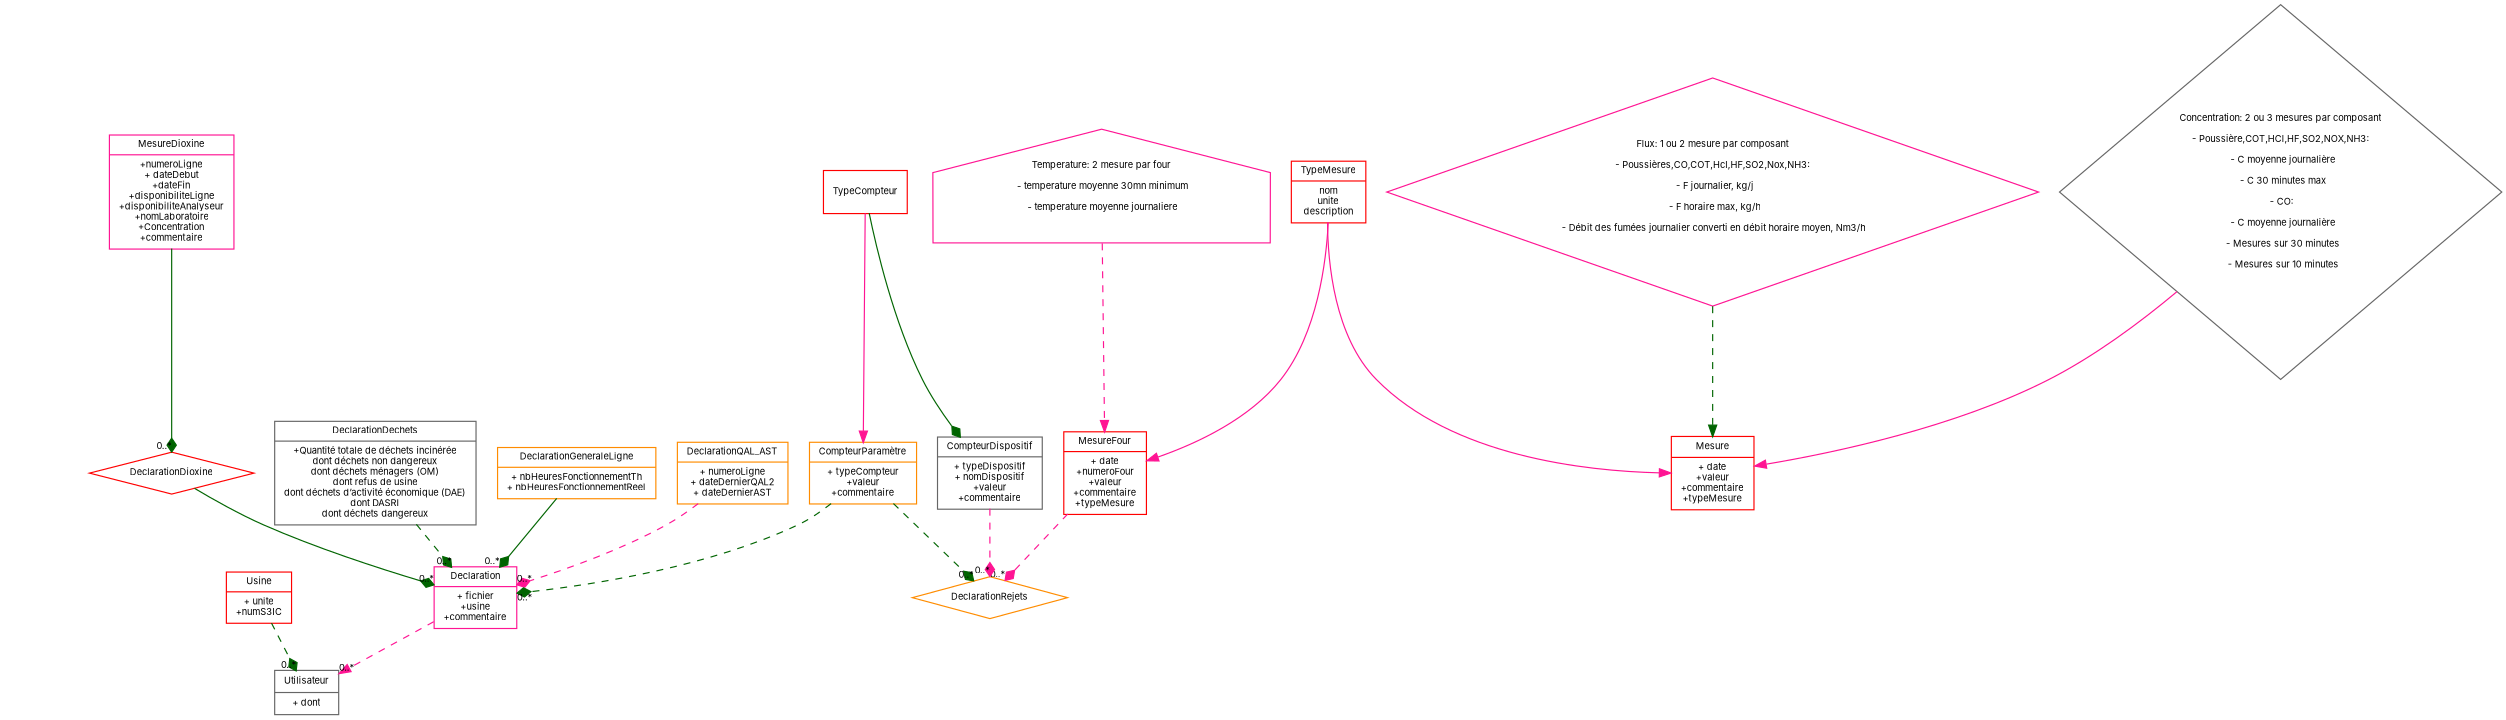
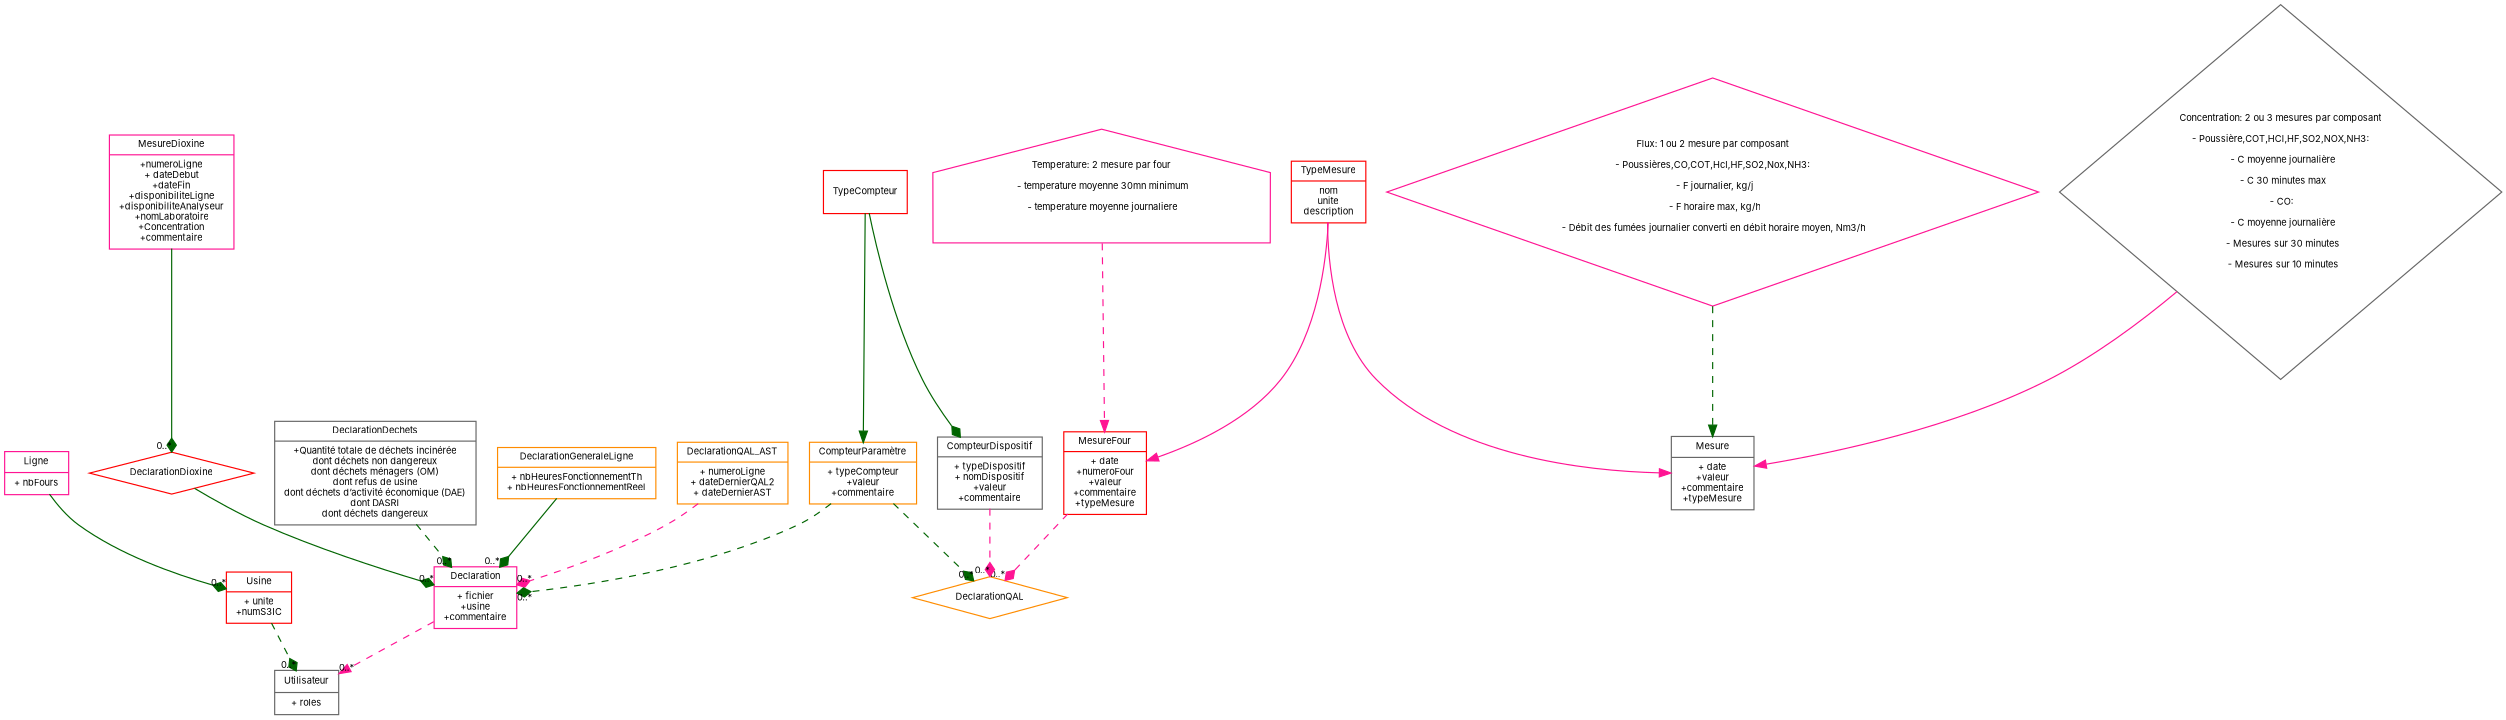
edge "TypeCompteur" -> "CompteurParamètre": color deeppink -> darkgreen
node "Ligne": added
node "Mesure": color red -> gray40
node "DeclarationRejets": label "DeclarationRejets" -> "DeclarationQAL"
node "Utilisateur": text "+ dont" -> "+ roles"
